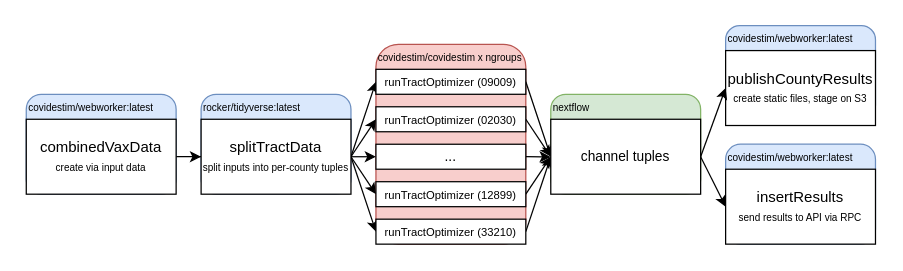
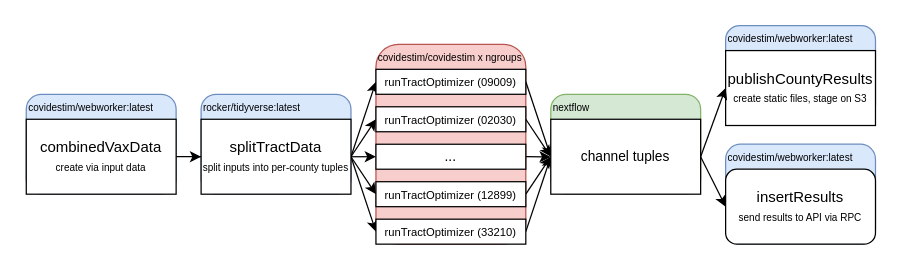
node "insertResults send results to API via RPC": shape rectangle -> rounded rectangle
